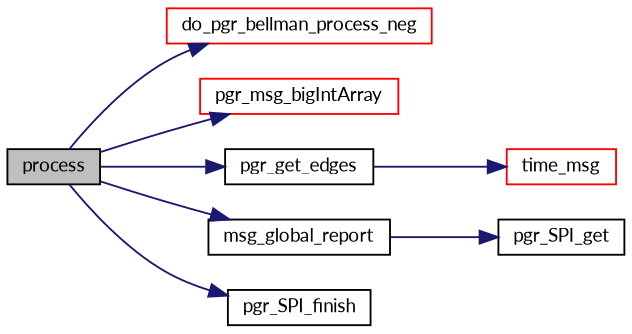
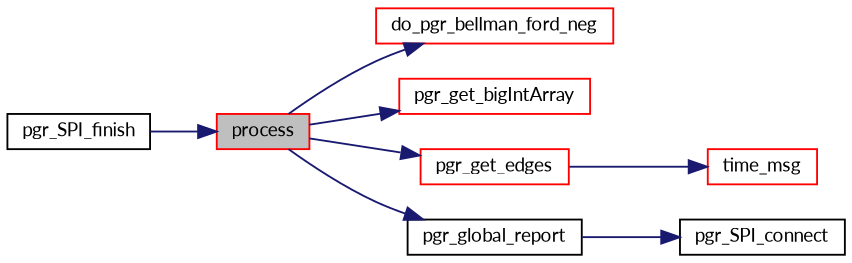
node "do_pgr_bellman_process_neg": label "do_pgr_bellman_process_neg" -> "do_pgr_bellman_ford_neg"
node "pgr_msg_bigIntArray": label "pgr_msg_bigIntArray" -> "pgr_get_bigIntArray"
node "process": color black -> red
node "pgr_get_edges": color black -> red
node "msg_global_report": label "msg_global_report" -> "pgr_global_report"
node "pgr_SPI_get": label "pgr_SPI_get" -> "pgr_SPI_connect"
edge "process" -> "pgr_SPI_finish": reversed
